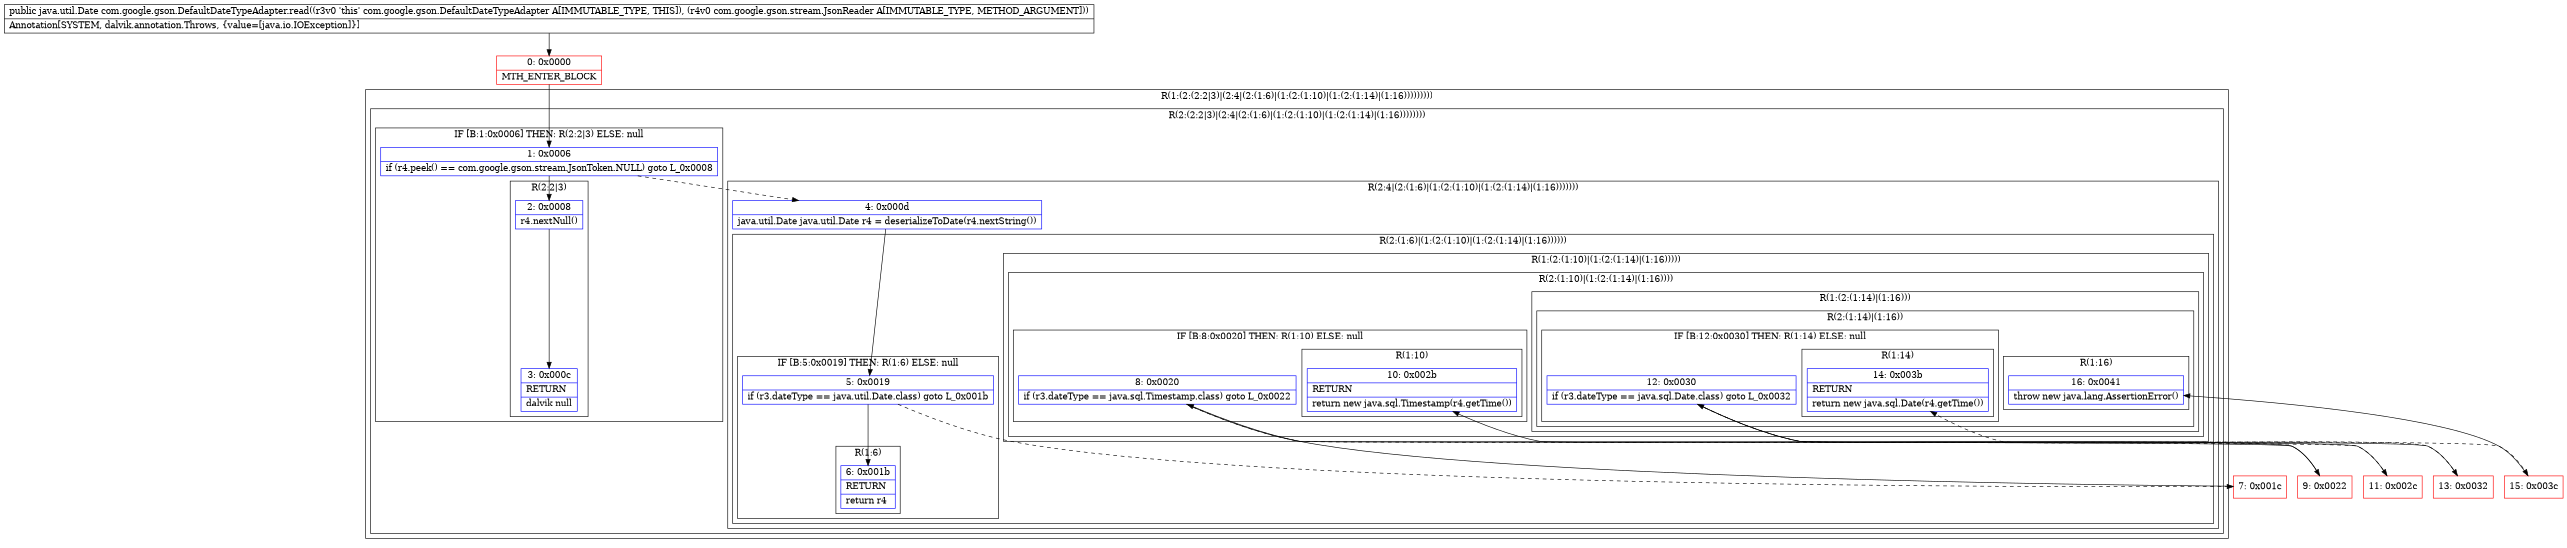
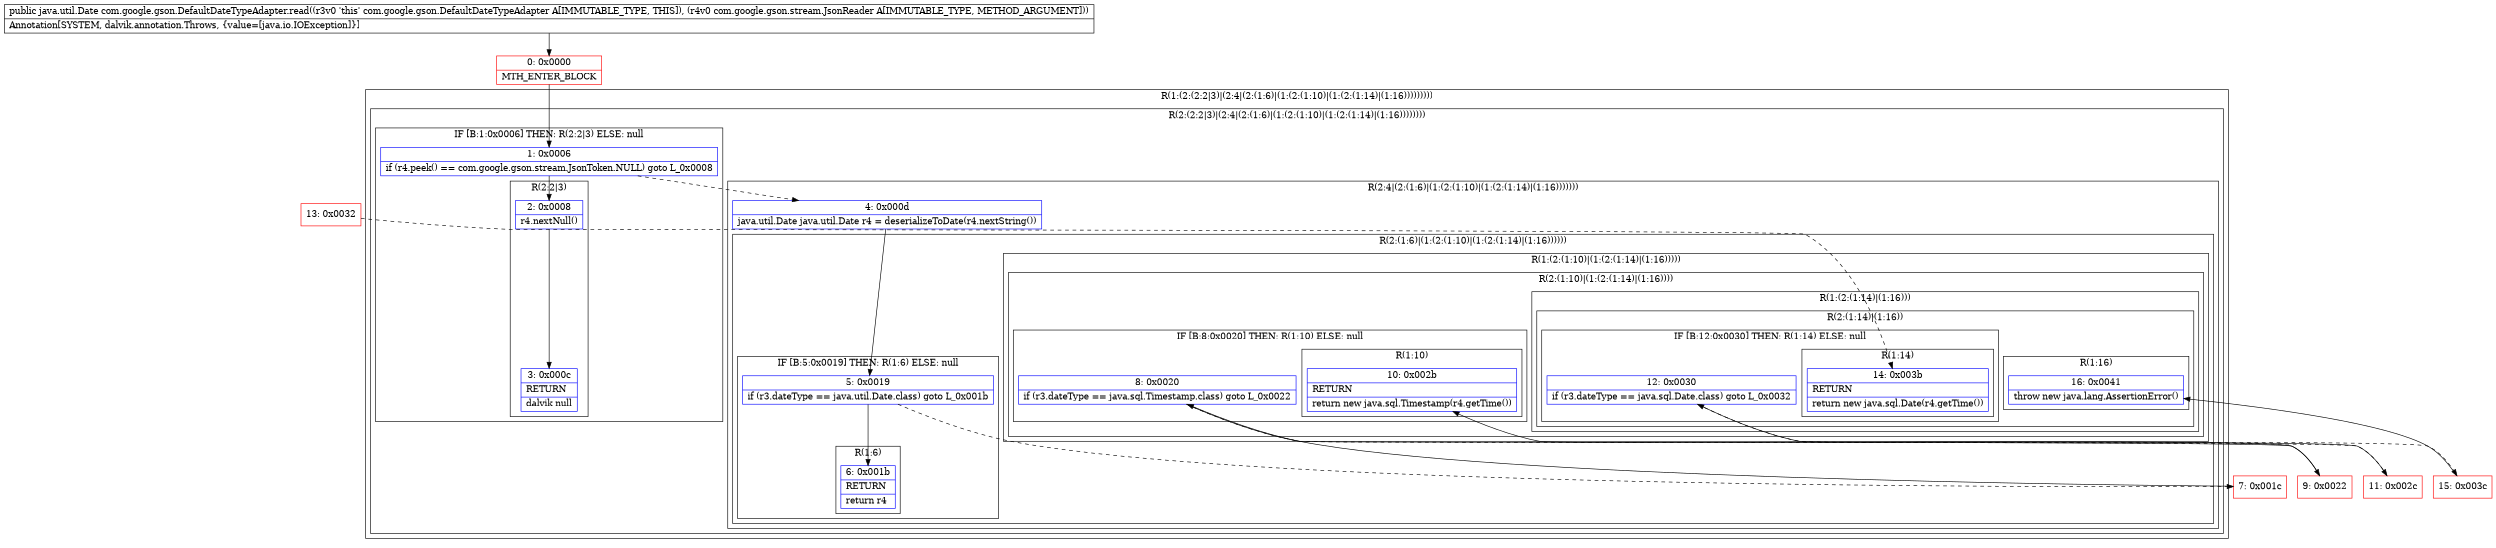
edge "12: 0x0030" -> "13: 0x0032": removed
